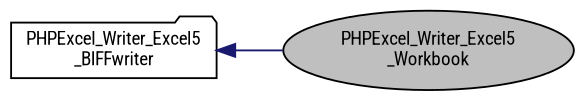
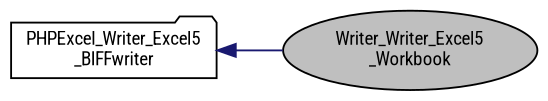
node "PHPExcel_Writer_Excel5 _Workbook": label "PHPExcel_Writer_Excel5 _Workbook" -> "Writer_Writer_Excel5 _Workbook"
